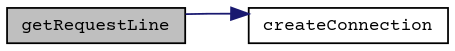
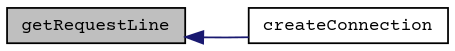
edge "getRequestLine" -> "createConnection": reversed
